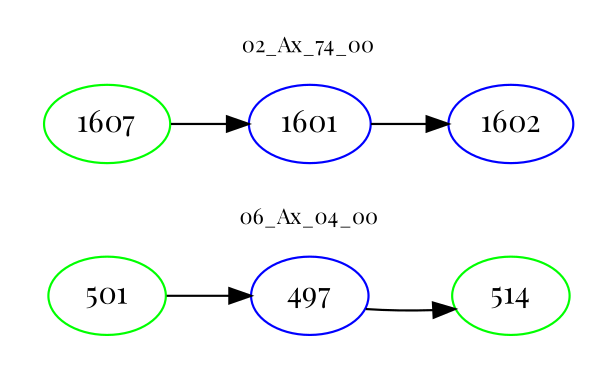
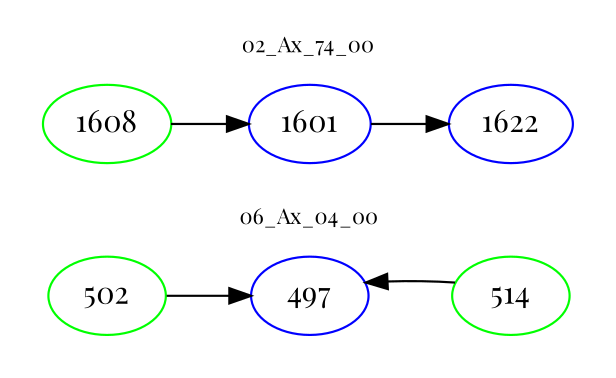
node "1607": label "1607" -> "1608"
node "1602": label "1602" -> "1622"
node "501": label "501" -> "502"
edge "497" -> "514": reversed
